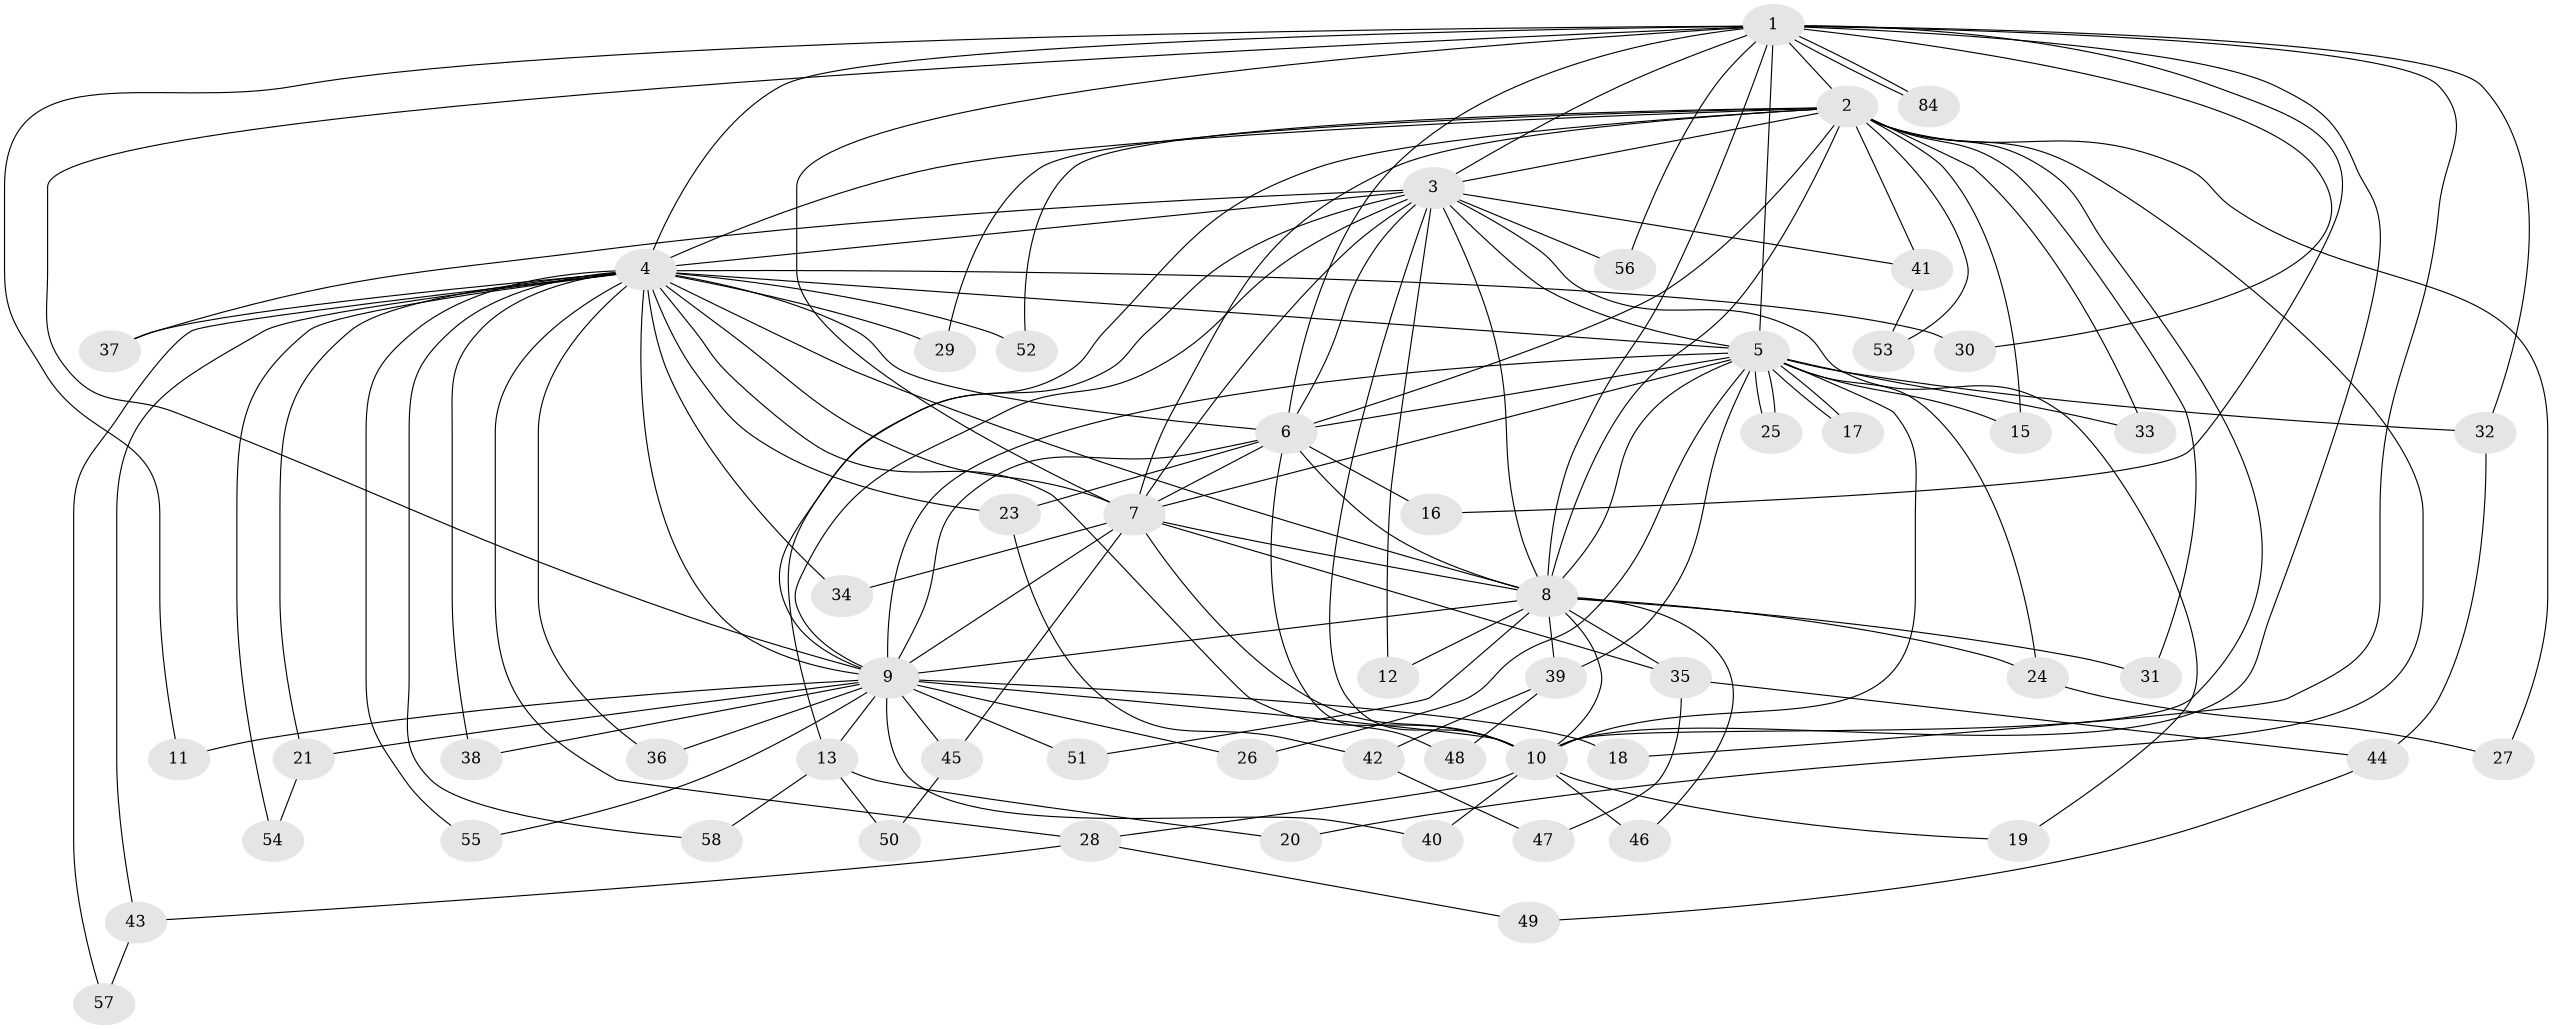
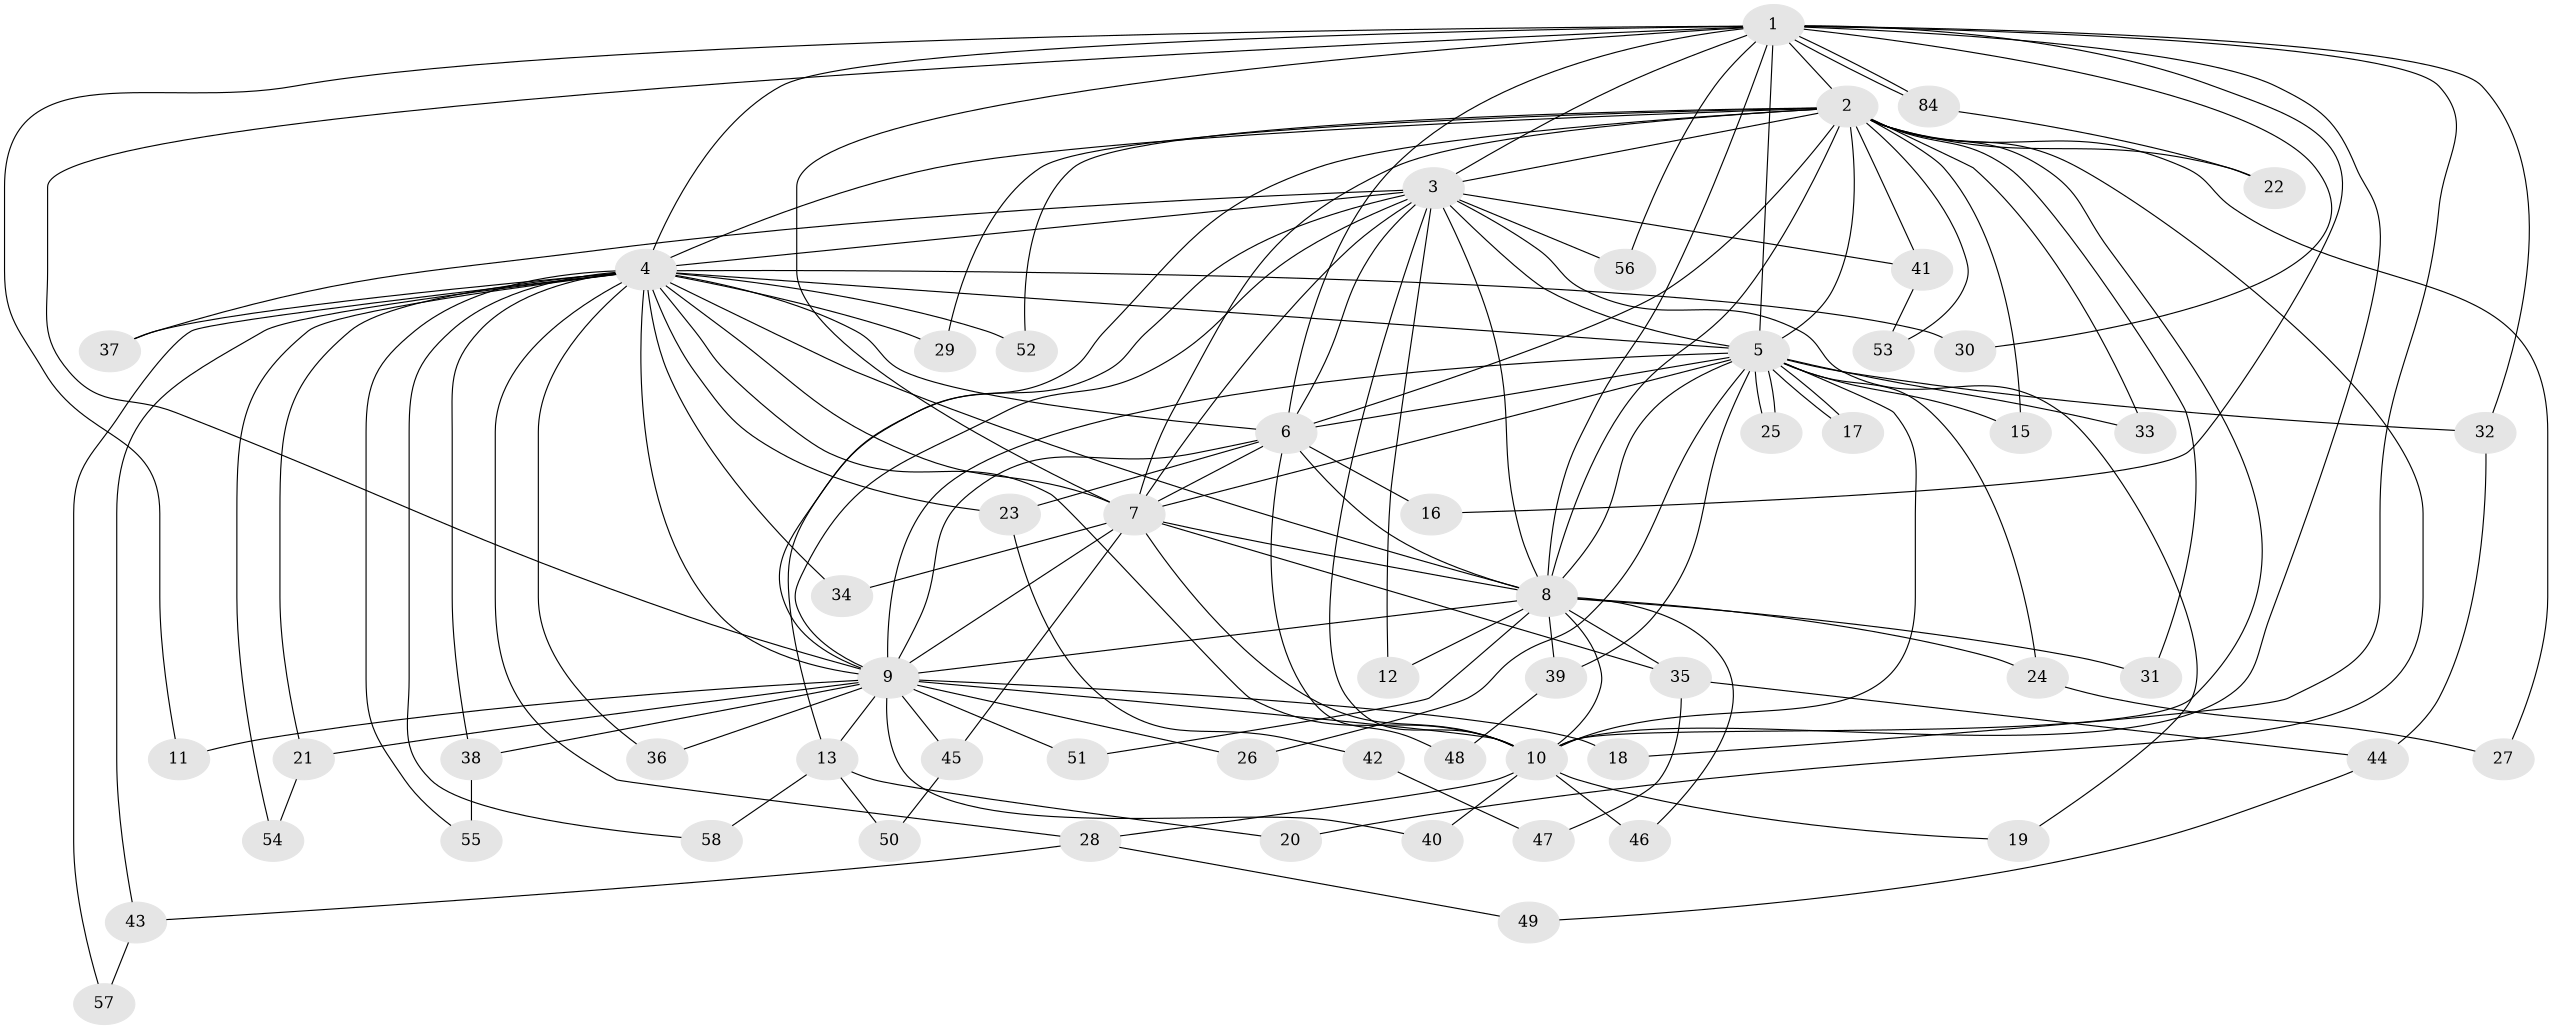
node "22": added
edge "2" -- "5": added
edge "39" -- "42": removed
edge "9" -- "55": now "38" -- "55"
